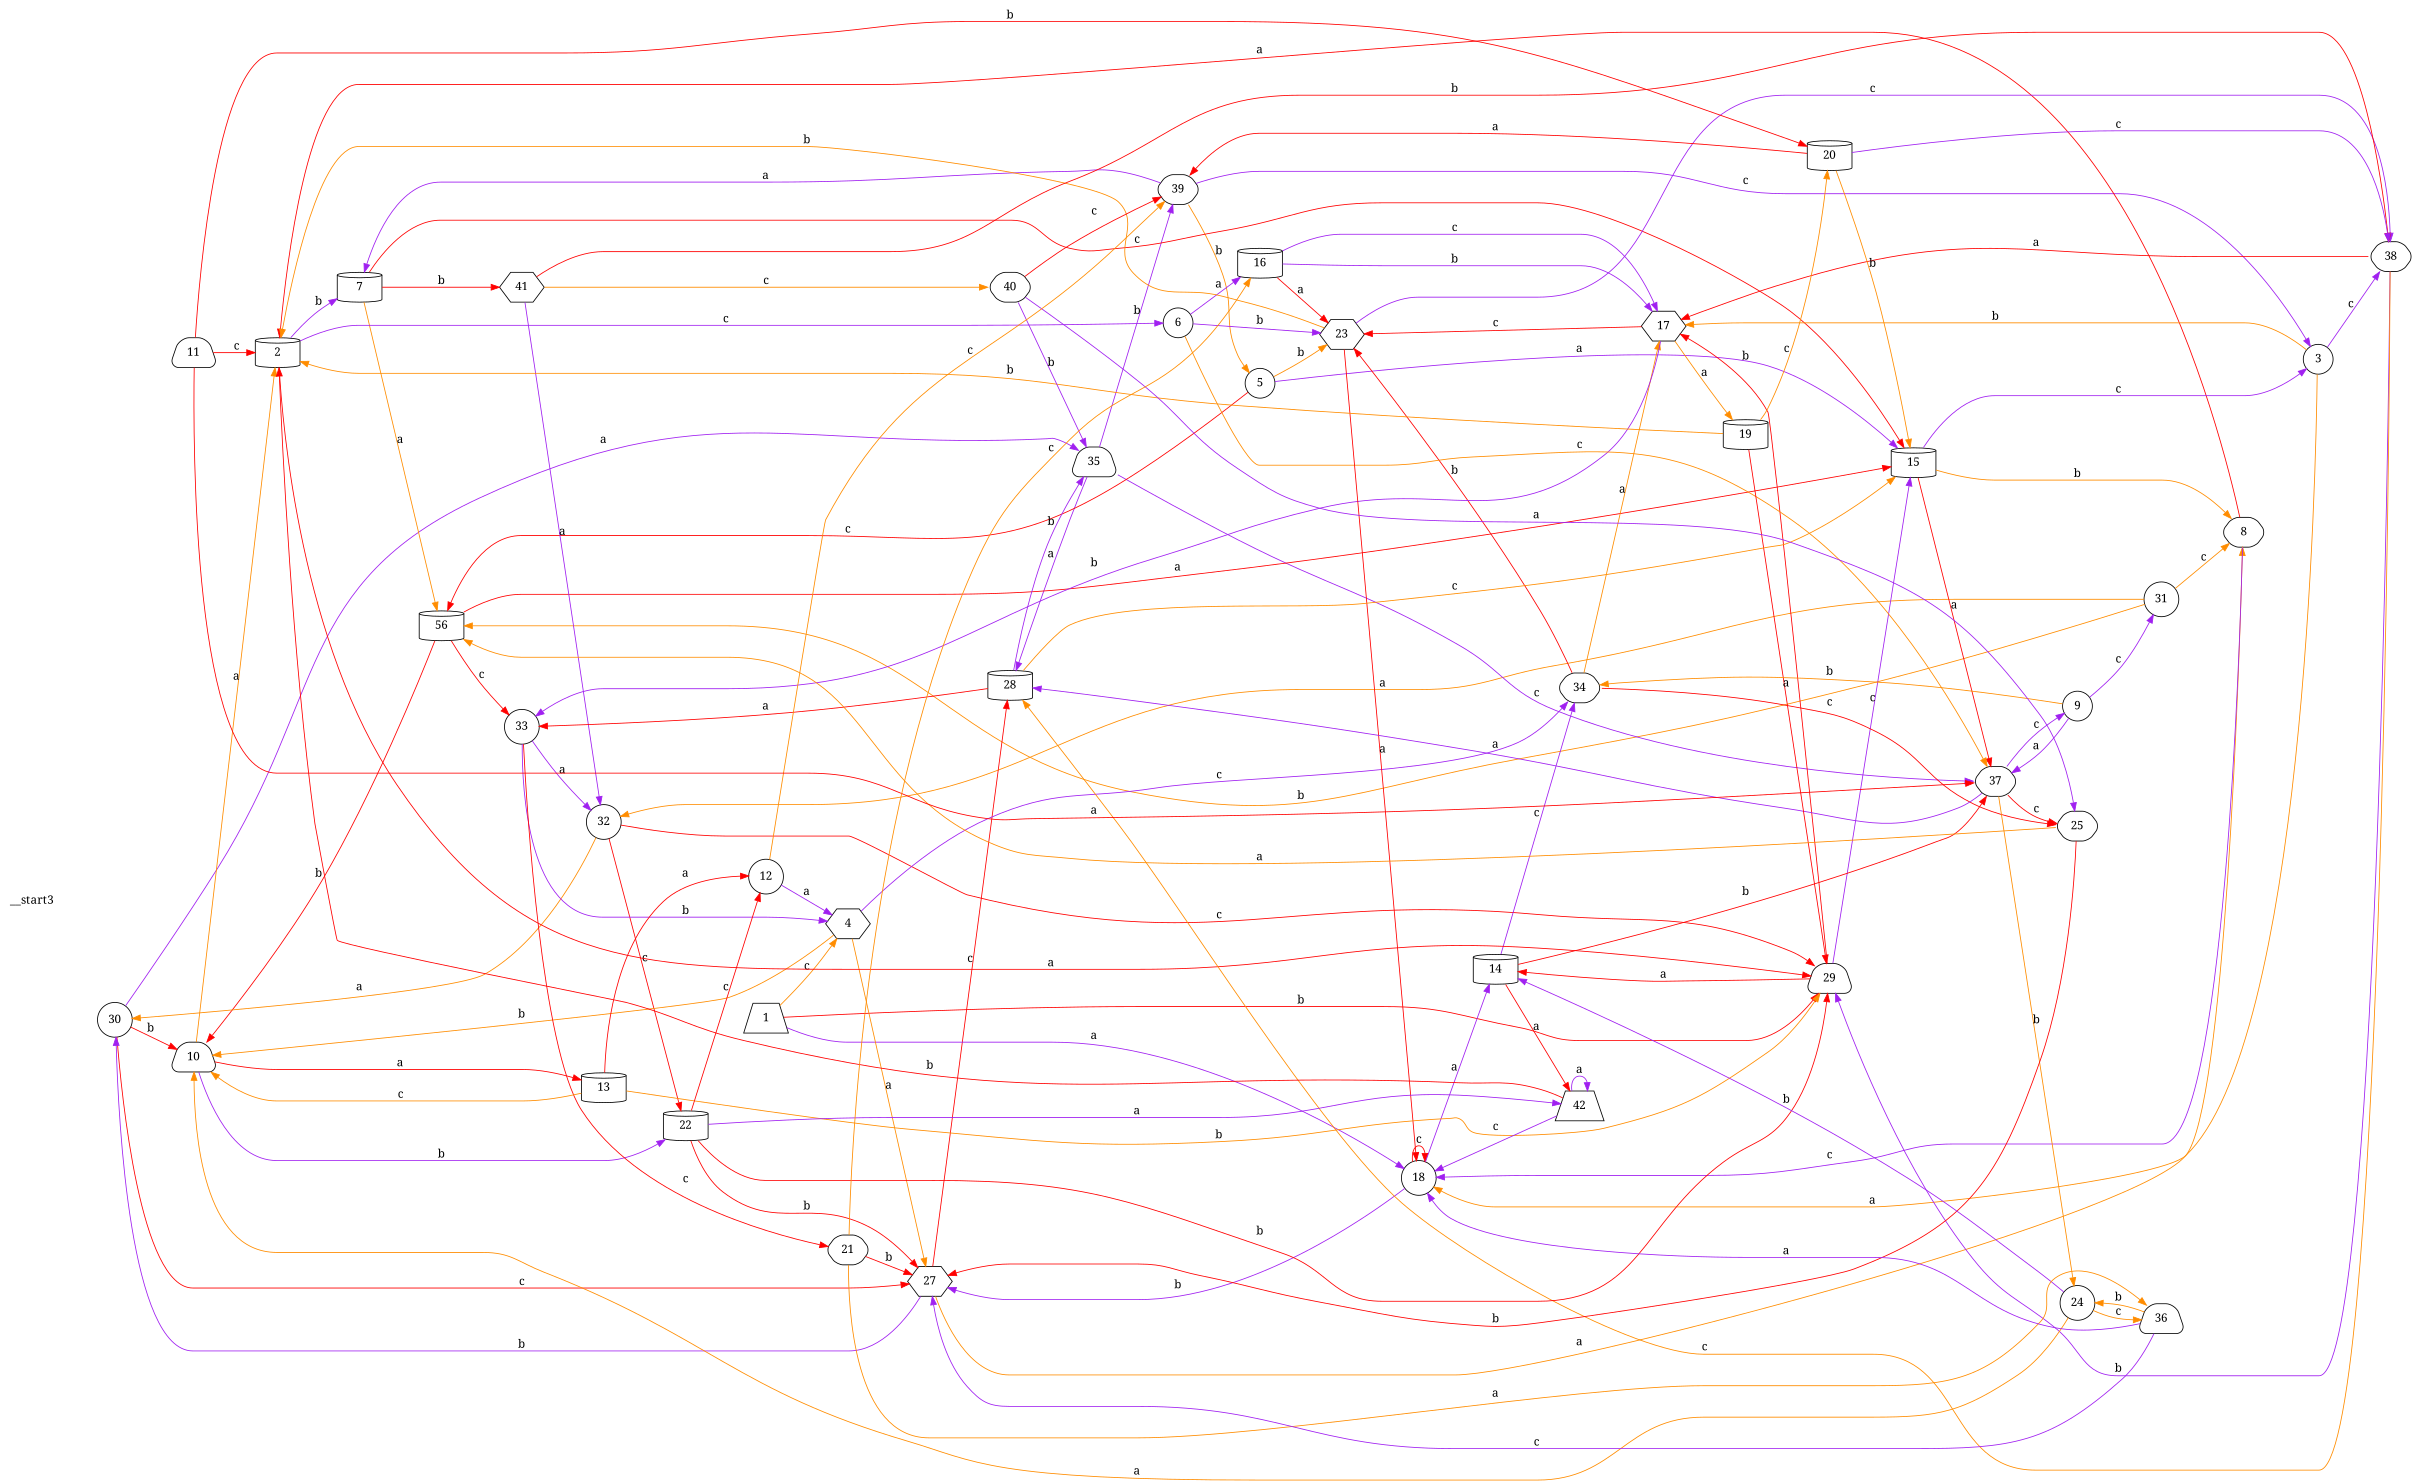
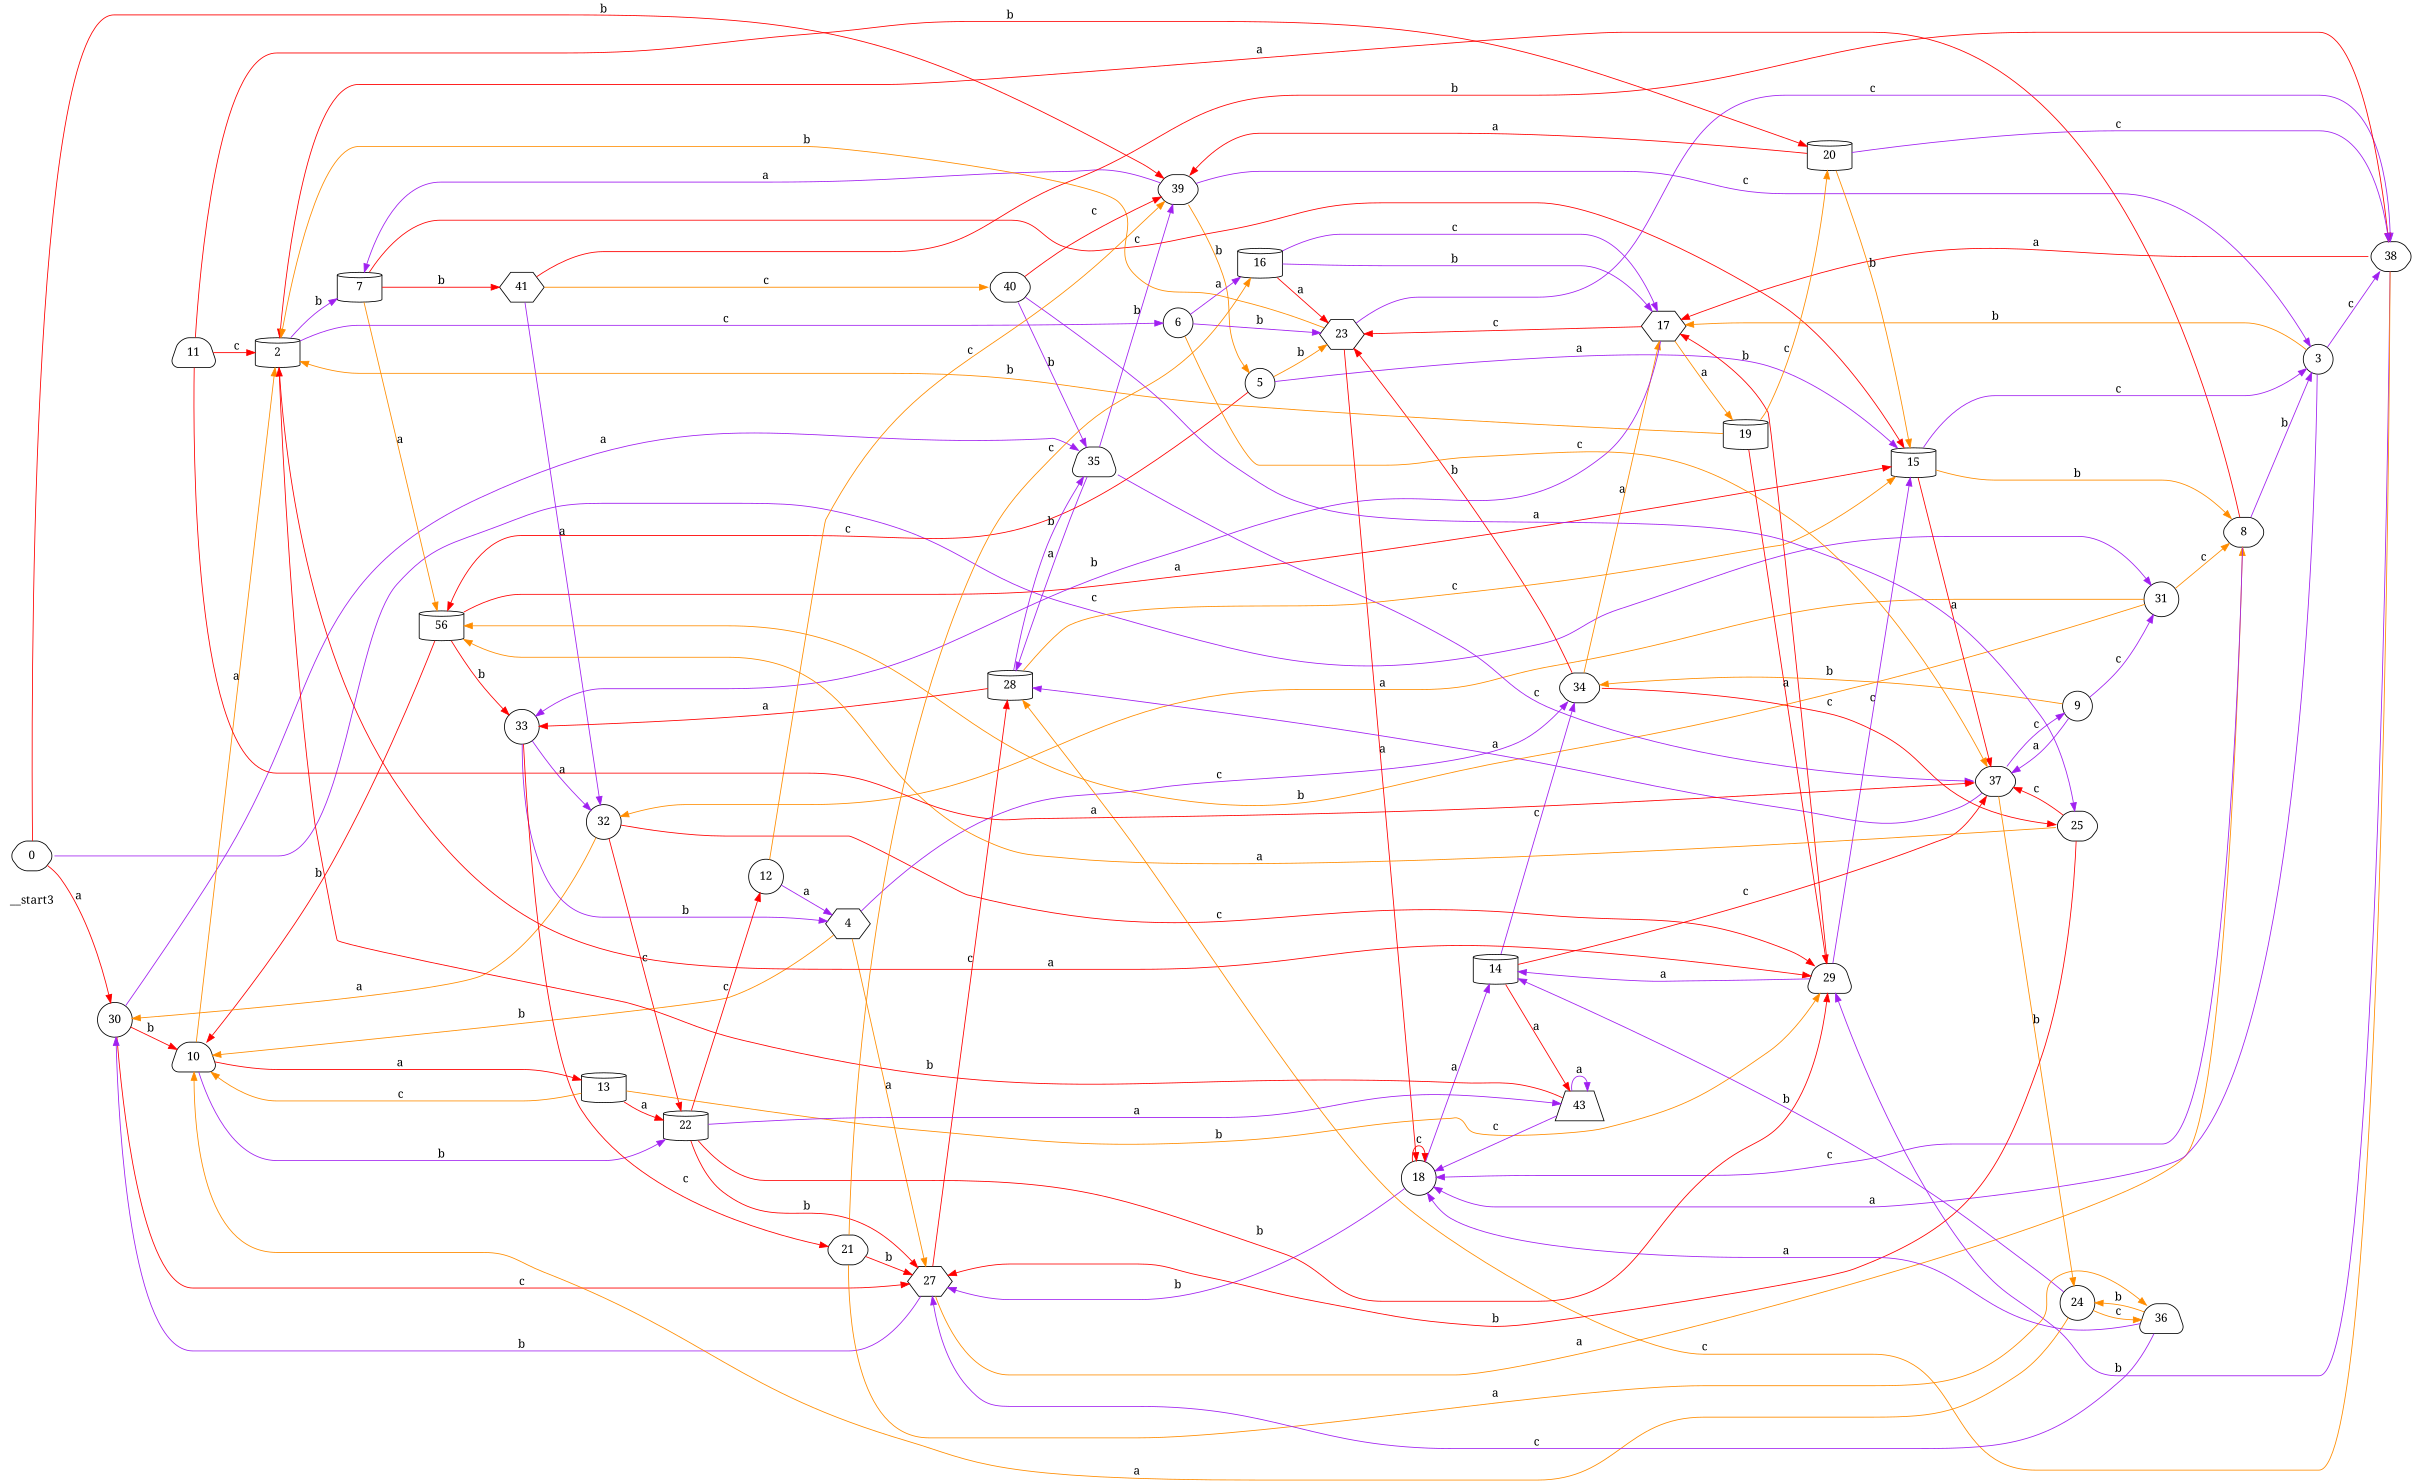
edge "8" -> "3": added, label "b"
edge "56" -> "33": label "c" -> "b"
edge "37" -> "25": reversed
node "0": added
edge "14" -> "37": label "b" -> "c"
edge "13" -> "12": now "13" -> "22"
edge "29" -> "14": color red -> purple
node "1": removed
edge "3" -> "18": color darkorange -> purple
node "42": label "42" -> "43"
